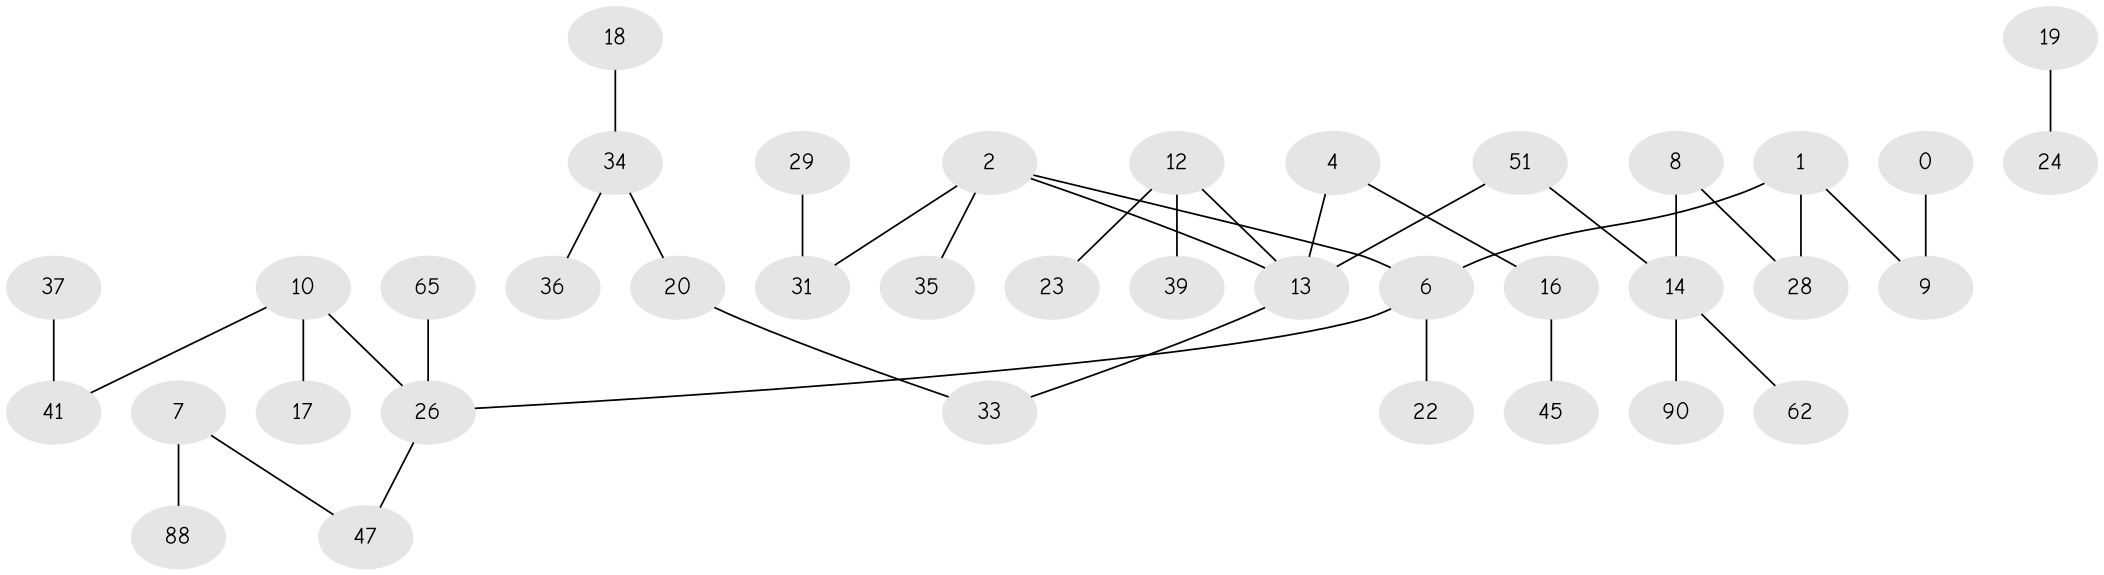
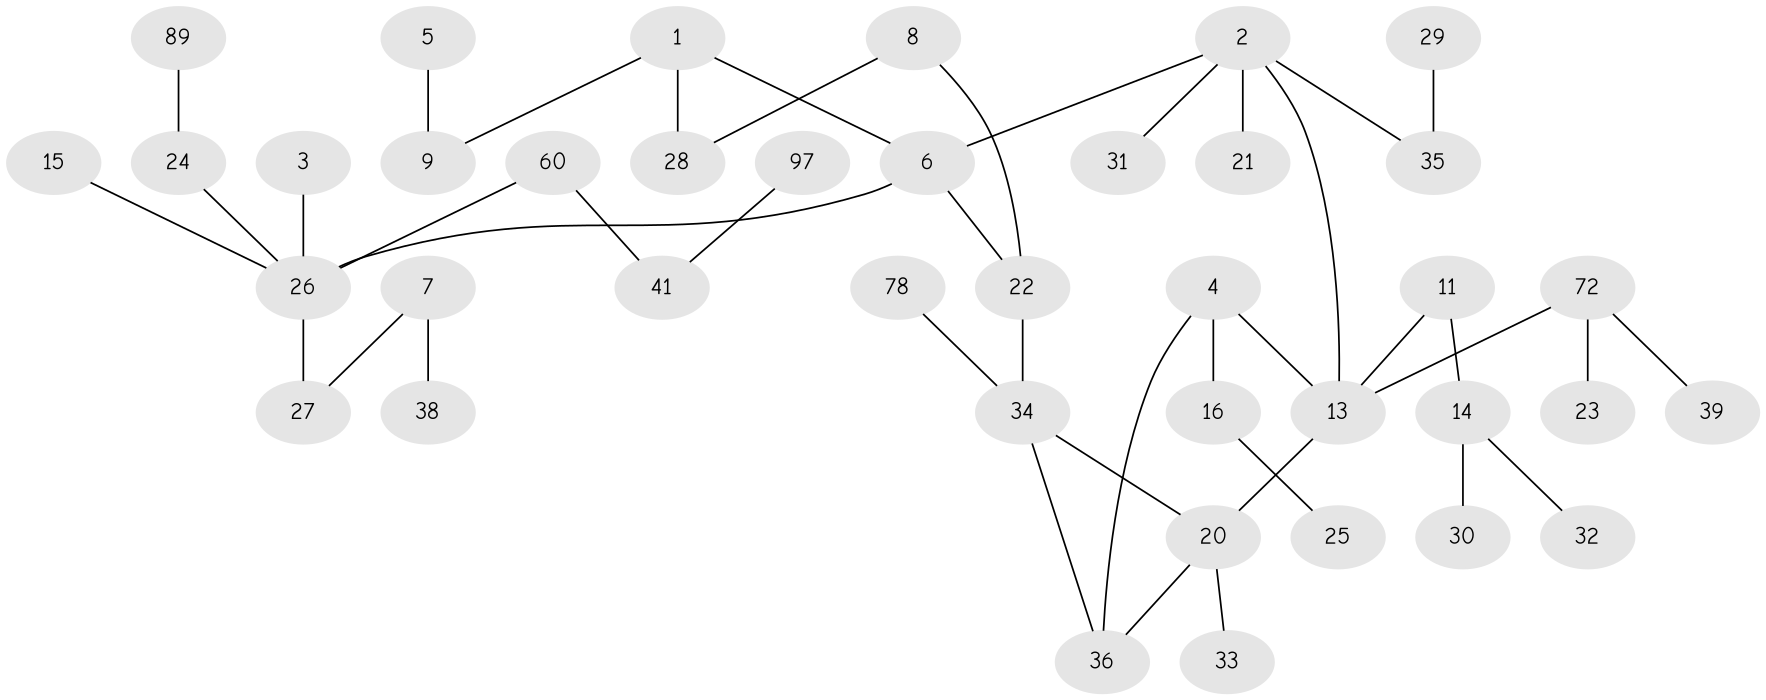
node "18": label "18" -> "78"
node "19": label "19" -> "89"
node "3": added
node "12": label "12" -> "72"
node "21": added
node "51": label "51" -> "11"
node "0": label "0" -> "5"
edge "24" -- "26": added
edge "29" -- "31": now "29" -- "35"
edge "8" -- "14": now "8" -- "22"
node "37": label "37" -> "97"
node "10": label "10" -> "60"
node "65": label "65" -> "15"
edge "13" -- "33": now "13" -- "20"
edge "22" -- "34": added
node "17": removed
node "45": label "45" -> "25"
node "90": label "90" -> "30"
node "62": label "62" -> "32"
edge "4" -- "36": added
node "88": label "88" -> "38"
node "47": label "47" -> "27"
edge "20" -- "36": added
